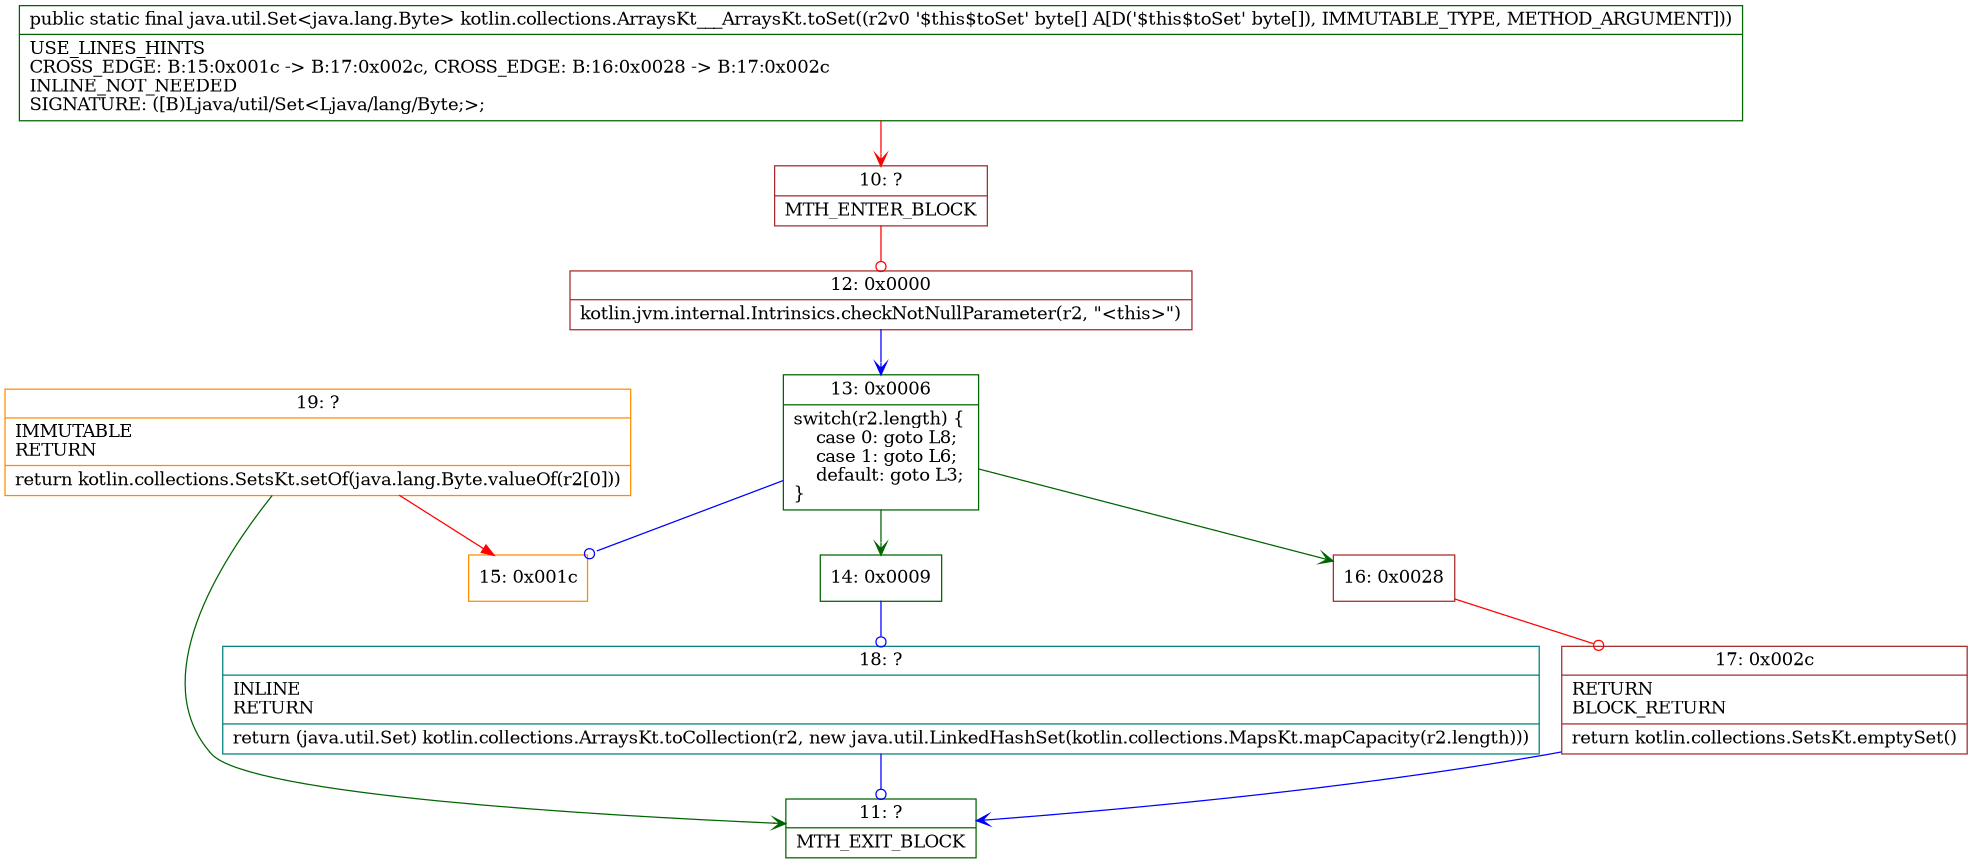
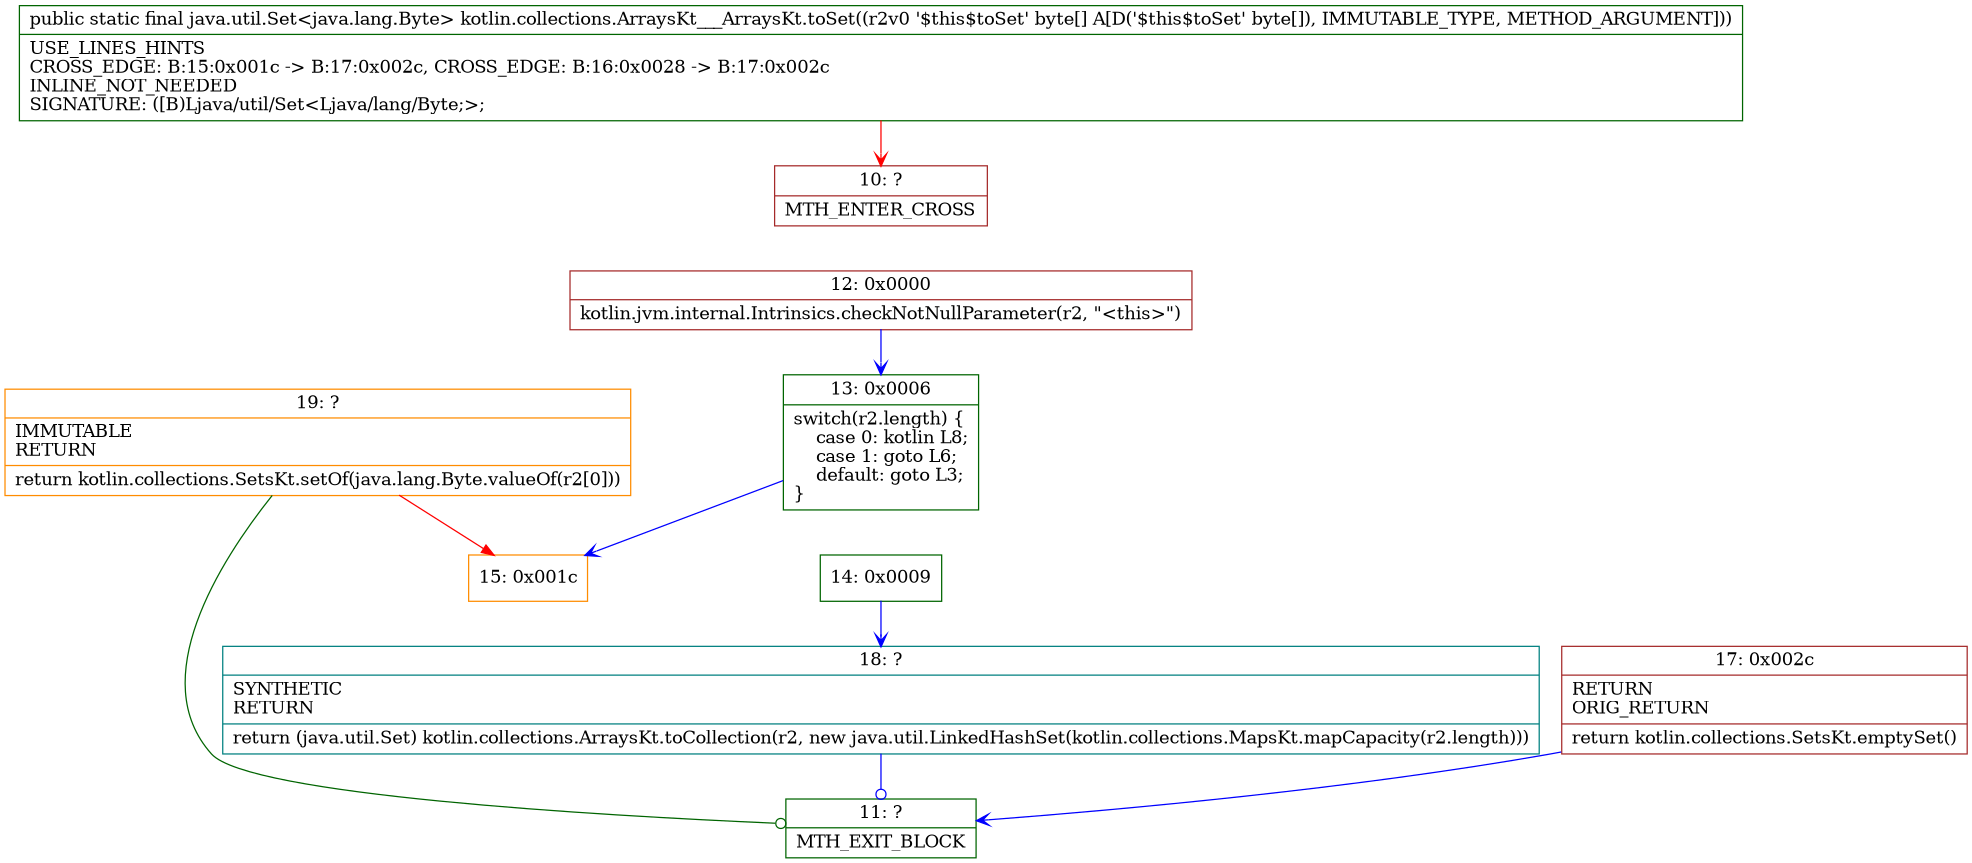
node "10: ?": text "MTH_ENTER_BLOCK" -> "MTH_ENTER_CROSS"
edge "10: ?" -> "12: 0x0000": removed
node "13: 0x0006": text "case 0: goto L8;" -> "case 0: kotlin L8;"
edge "13: 0x0006" -> "15: 0x001c": arrowhead odot -> vee
edge "13: 0x0006" -> "14: 0x0009": removed
node "16: 0x0028": removed
edge "14: 0x0009" -> "18: ?": arrowhead odot -> vee
node "18: ?": text "INLINE" -> "SYNTHETIC"
node "17: 0x002c": text "BLOCK_RETURN" -> "ORIG_RETURN"
edge "19: ?" -> "11: ?": arrowhead vee -> odot
